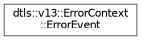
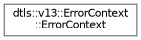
node "dtls::v13::ErrorContext ::ErrorEvent": label "dtls::v13::ErrorContext ::ErrorEvent" -> "dtls::v13::ErrorContext ::ErrorContext"
